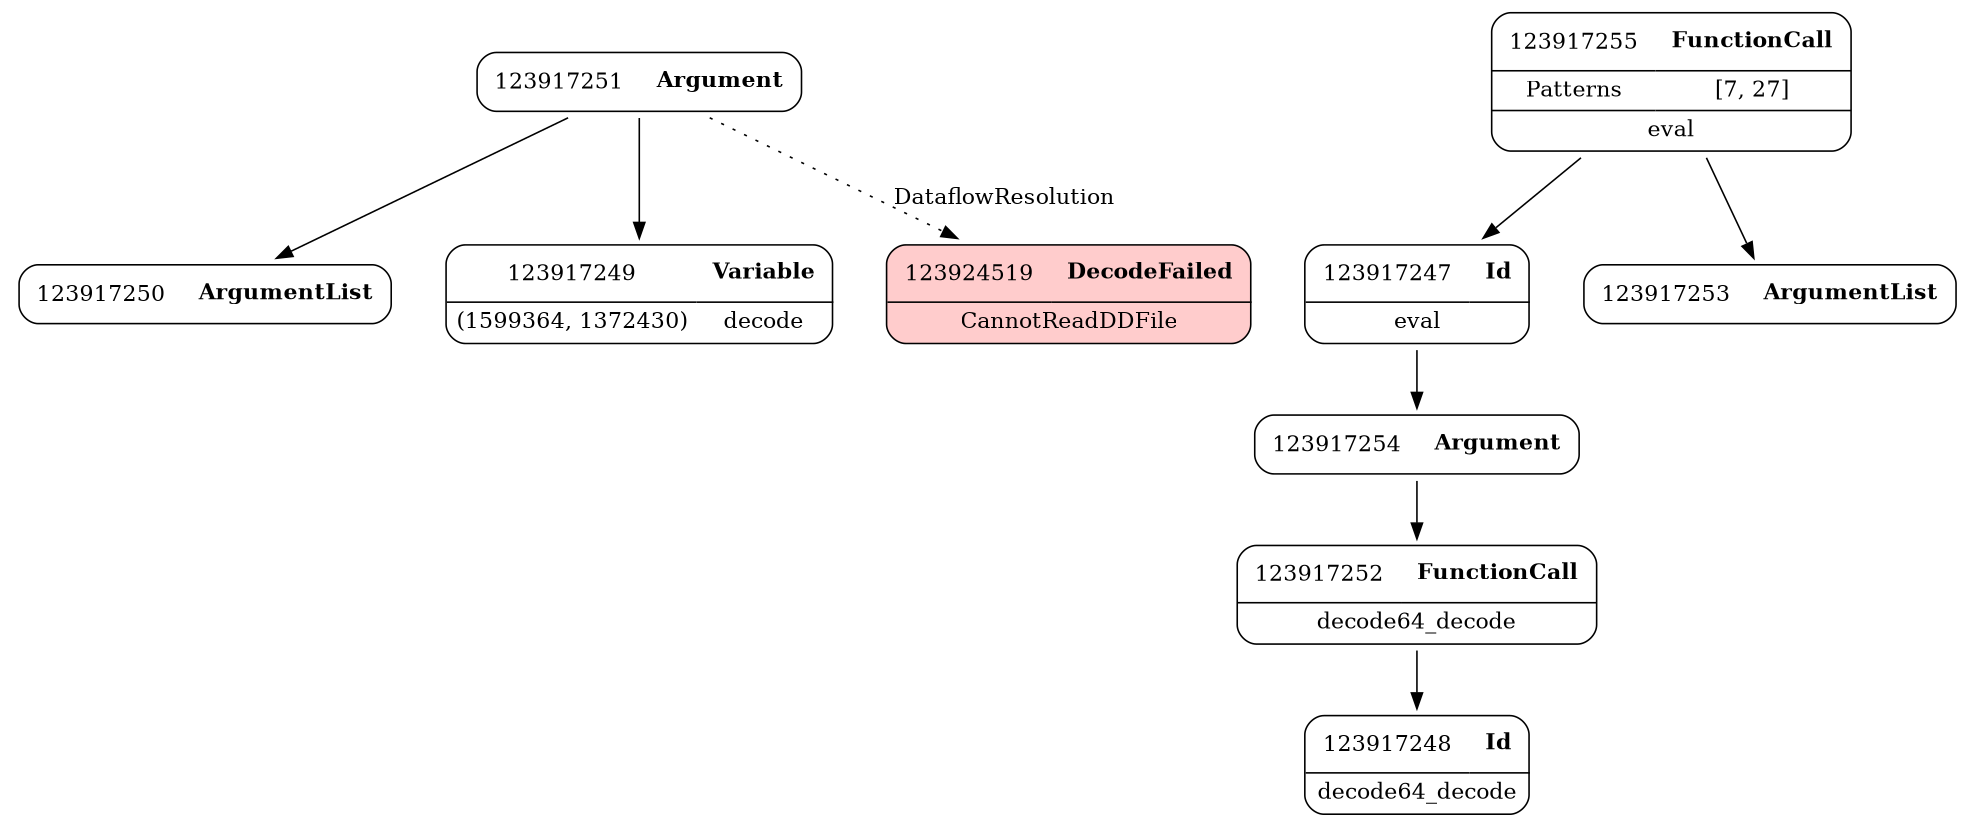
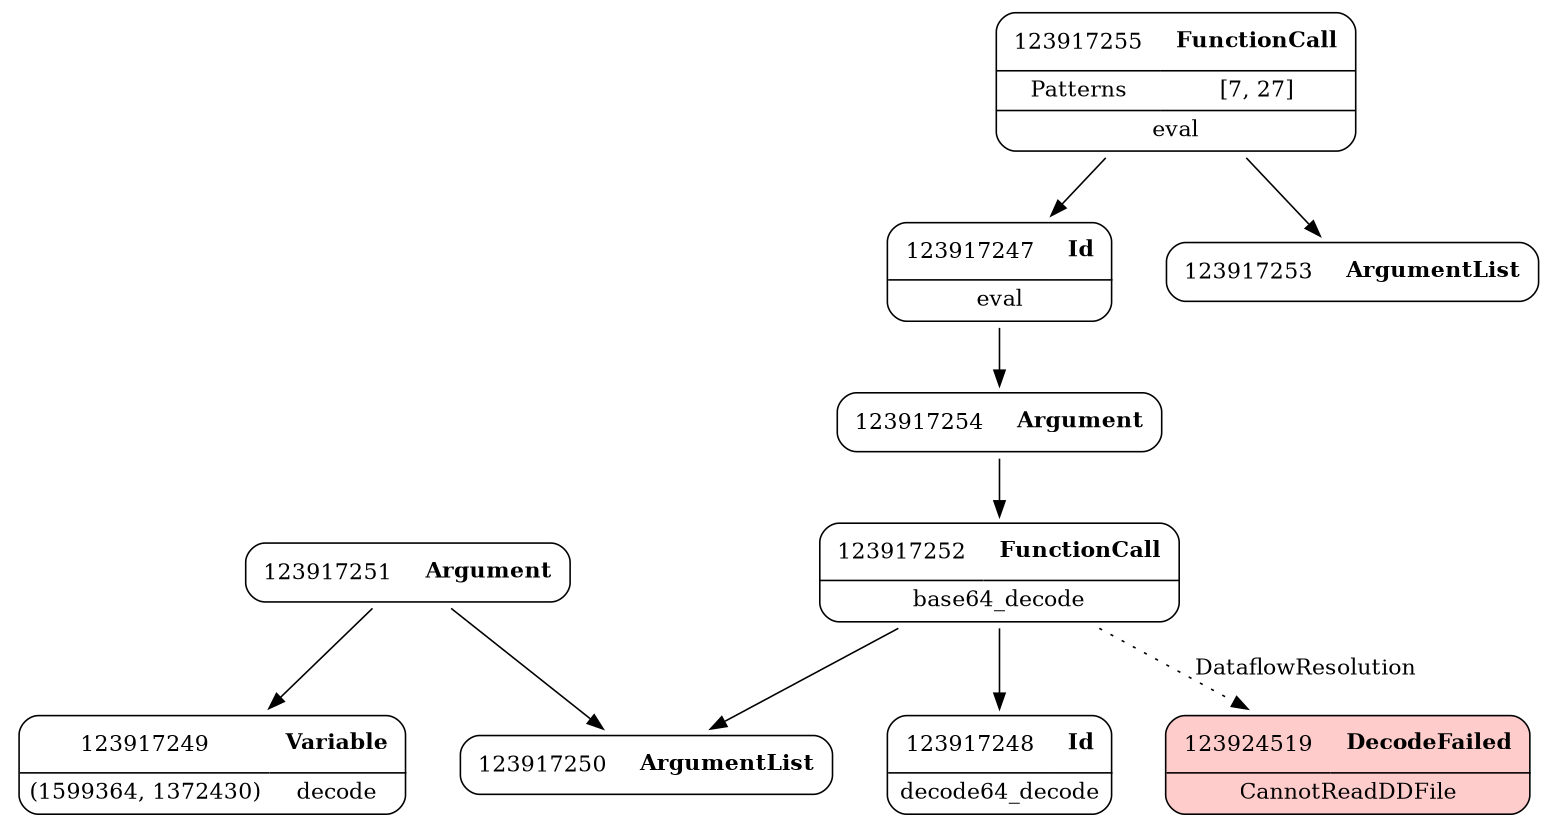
edge "123917251" -> "123924519": now "123917252" -> "123924519"
node "123917252": text "decode64_decode" -> "base64_decode"
edge "123917252" -> "123917250": added
